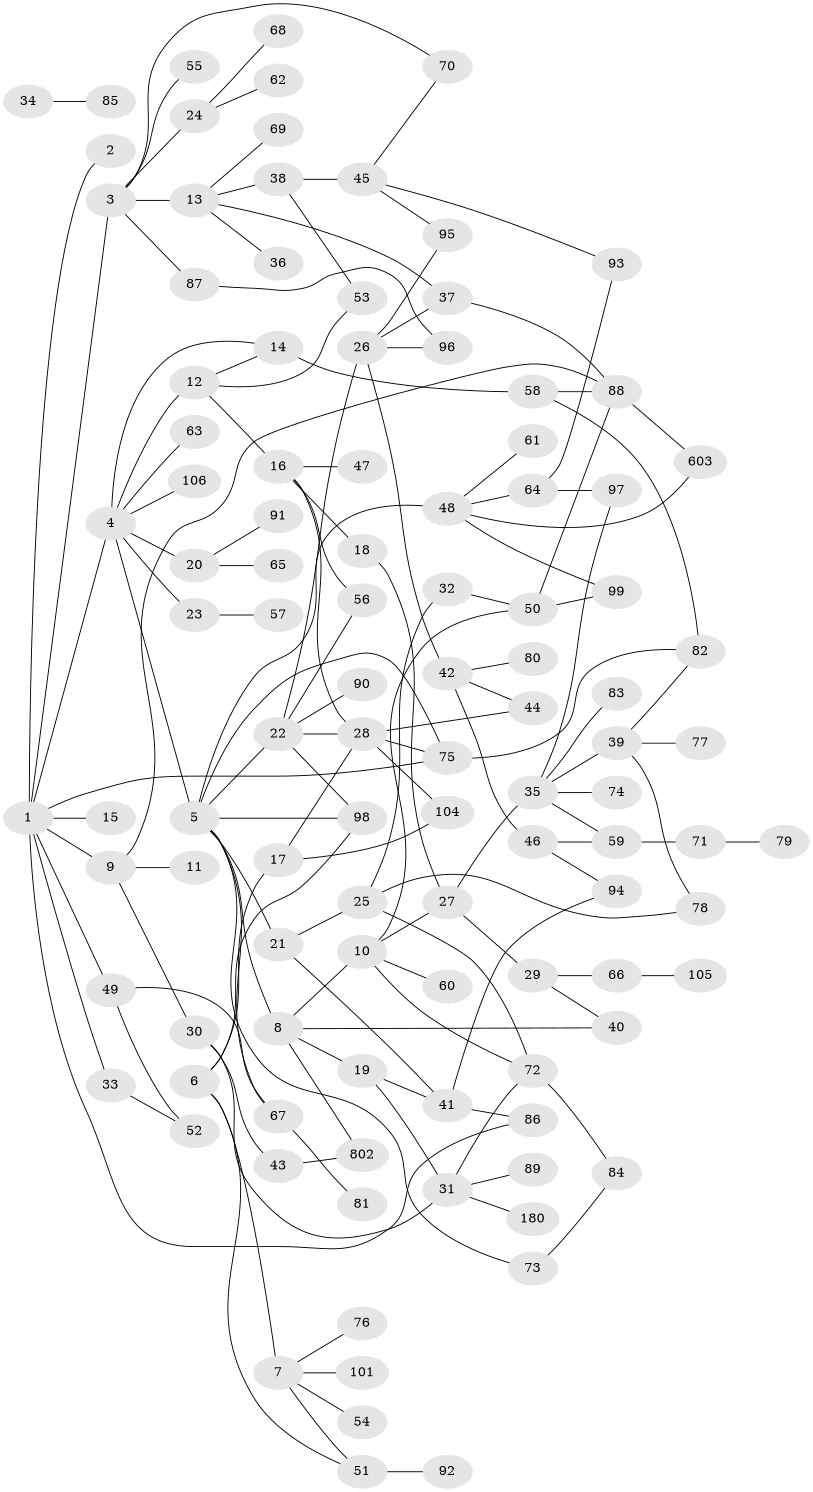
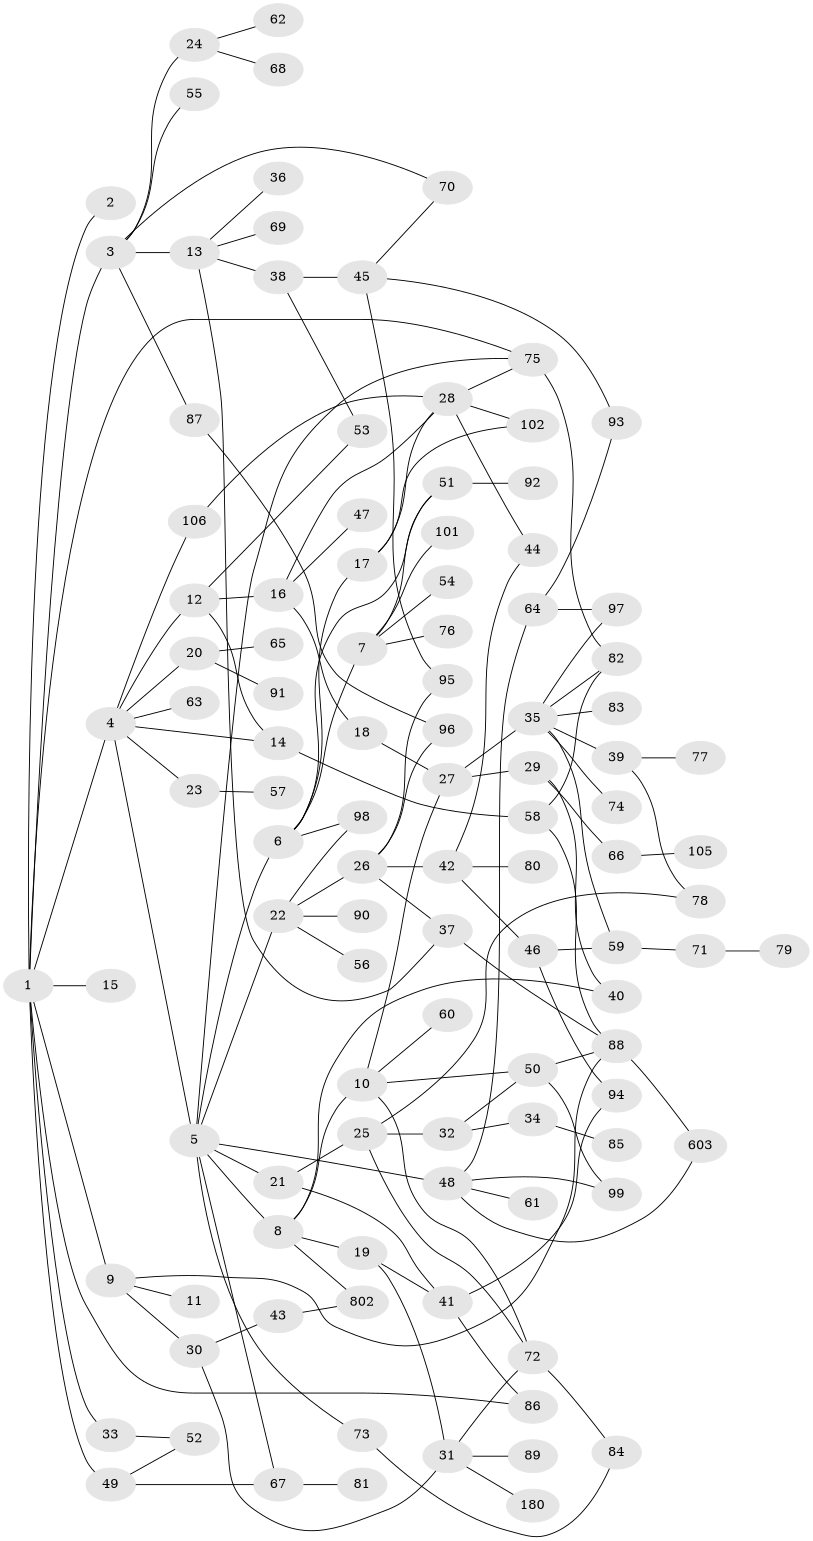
edge "16" -- "56": removed
edge "82" -- "39": now "82" -- "35"
edge "22" -- "28": now "106" -- "28"
node "104": label "104" -> "102"
edge "5" -- "98": now "5" -- "6"
edge "34" -- "32": added
